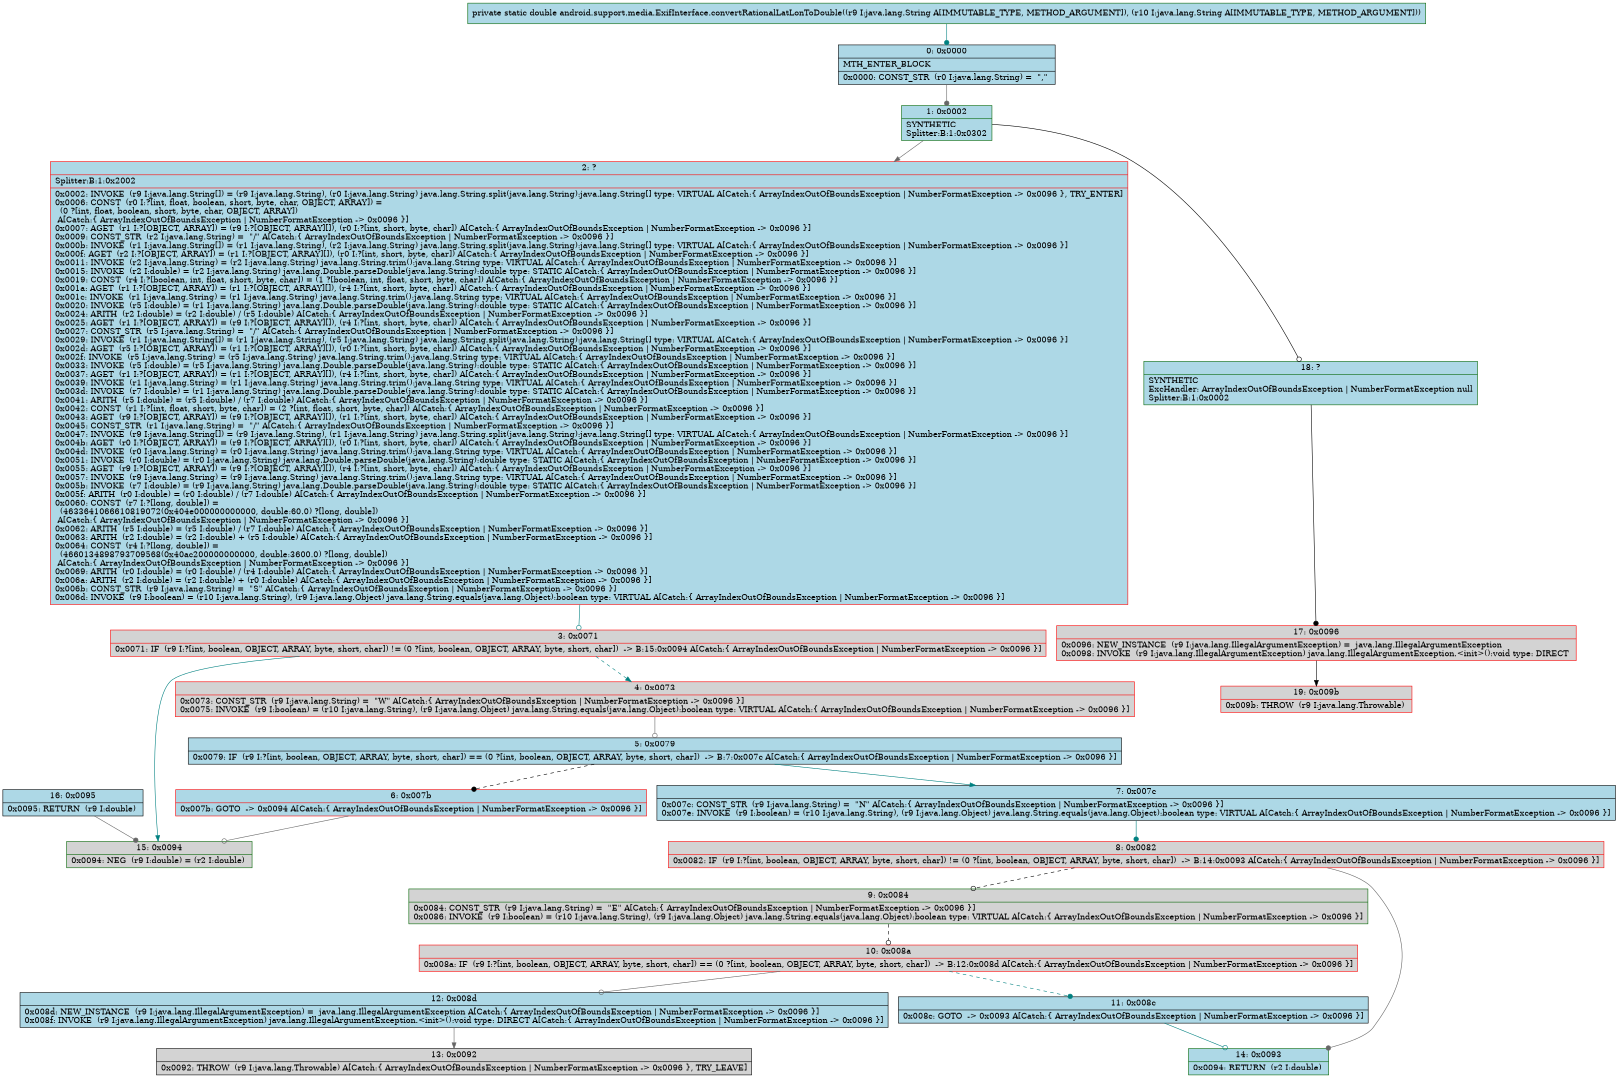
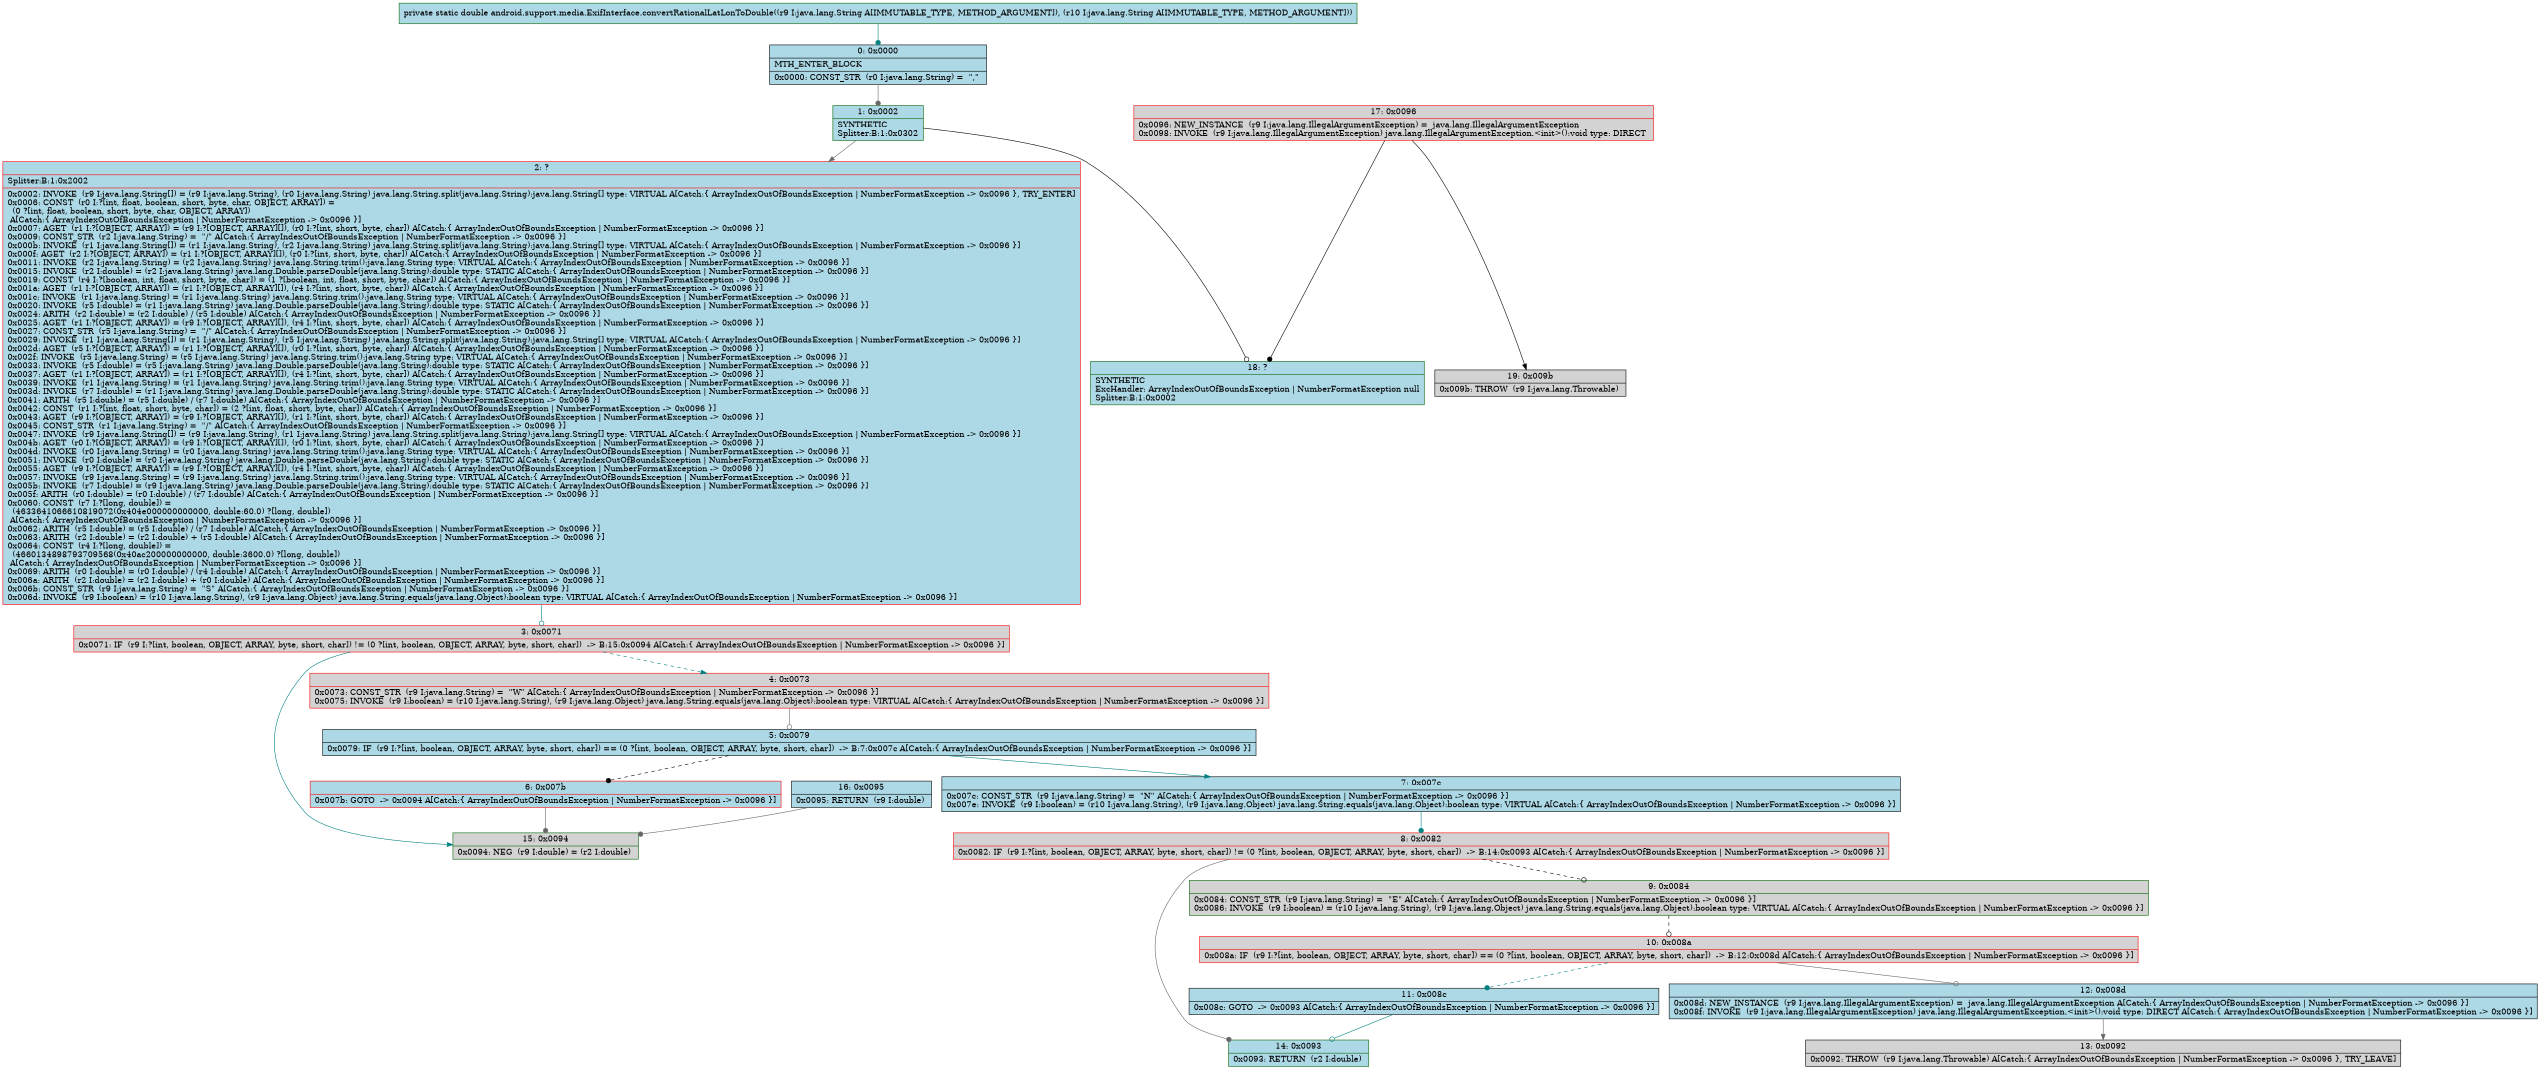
edge "18: ?" -> "17: 0x0096": reversed
node "19: 0x009b": color red -> black
edge "6: 0x007b" -> "15: 0x0094": arrowhead odot -> dot
node "14: 0x0093": text "0x0094: RETURN  (r2 I:double)" -> "0x0093: RETURN  (r2 I:double)"
